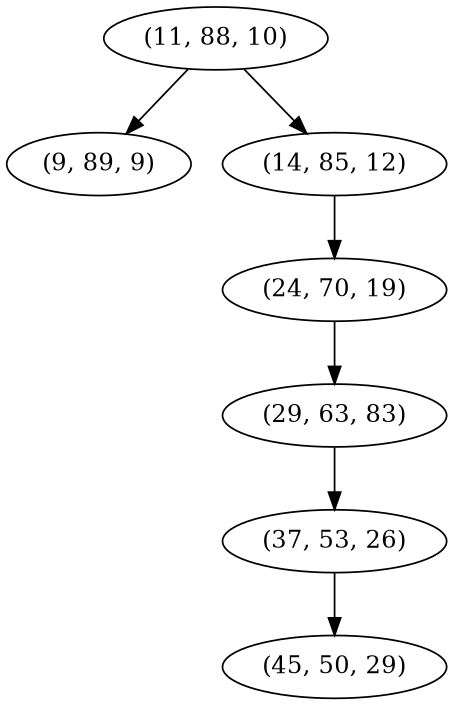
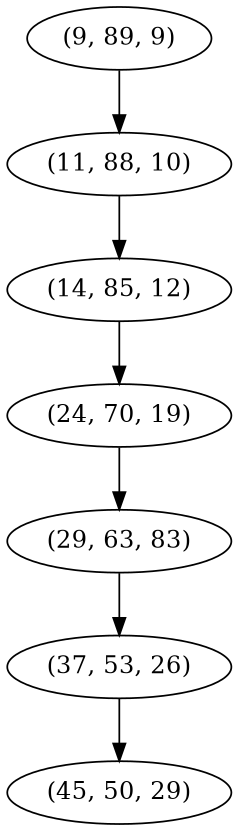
edge "(11, 88, 10)" -> "(9, 89, 9)": reversed
